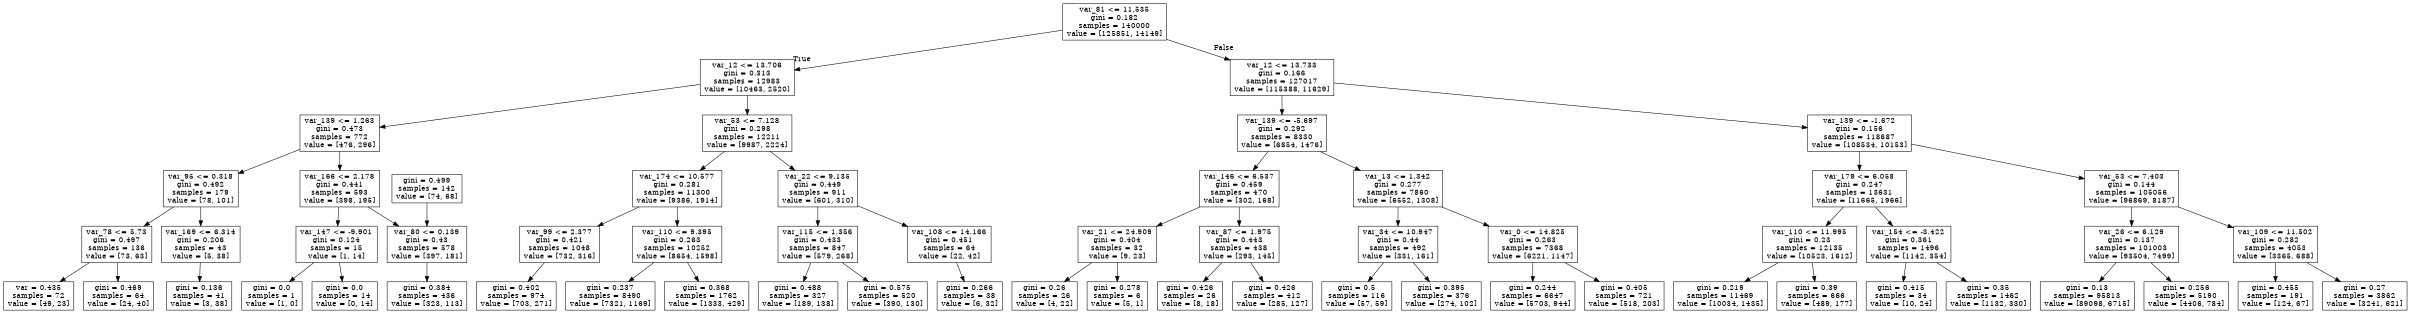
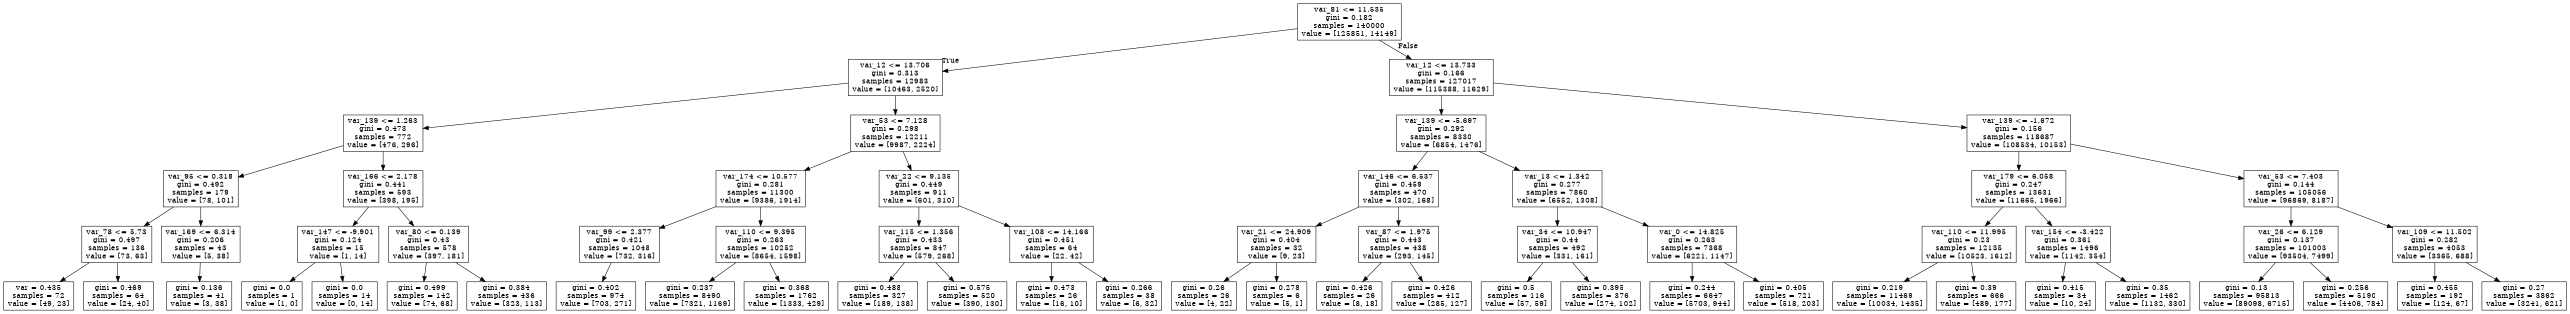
edge "gini = 0.499 samples = 142 value = [74, 68]" -> "var_80 <= 0.139 gini = 0.43 samples = 578 value = [397, 181]": reversed
node "gini = 0.473 samples = 26 value = [16, 10]": added
node "gini = 0.455 samples = 191 value = [124, 67]": label "gini = 0.455 samples = 191 value = [124, 67]" -> "gini = 0.455 samples = 192 value = [124, 67]"
